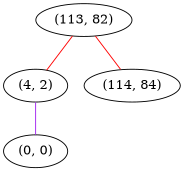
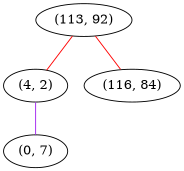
node "(113, 82)": label "(113, 82)" -> "(113, 92)"
node "(114, 84)": label "(114, 84)" -> "(116, 84)"
node "(0, 0)": label "(0, 0)" -> "(0, 7)"
